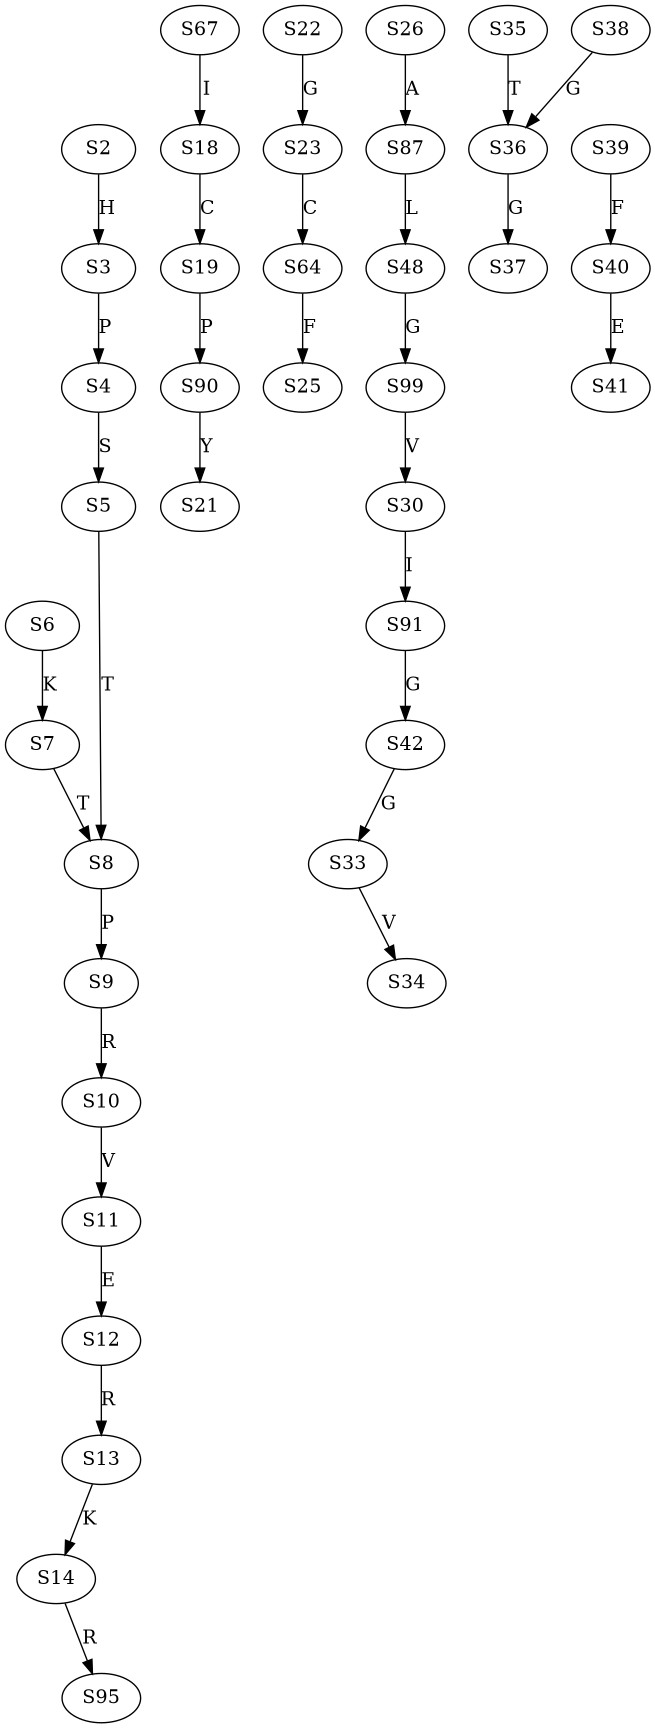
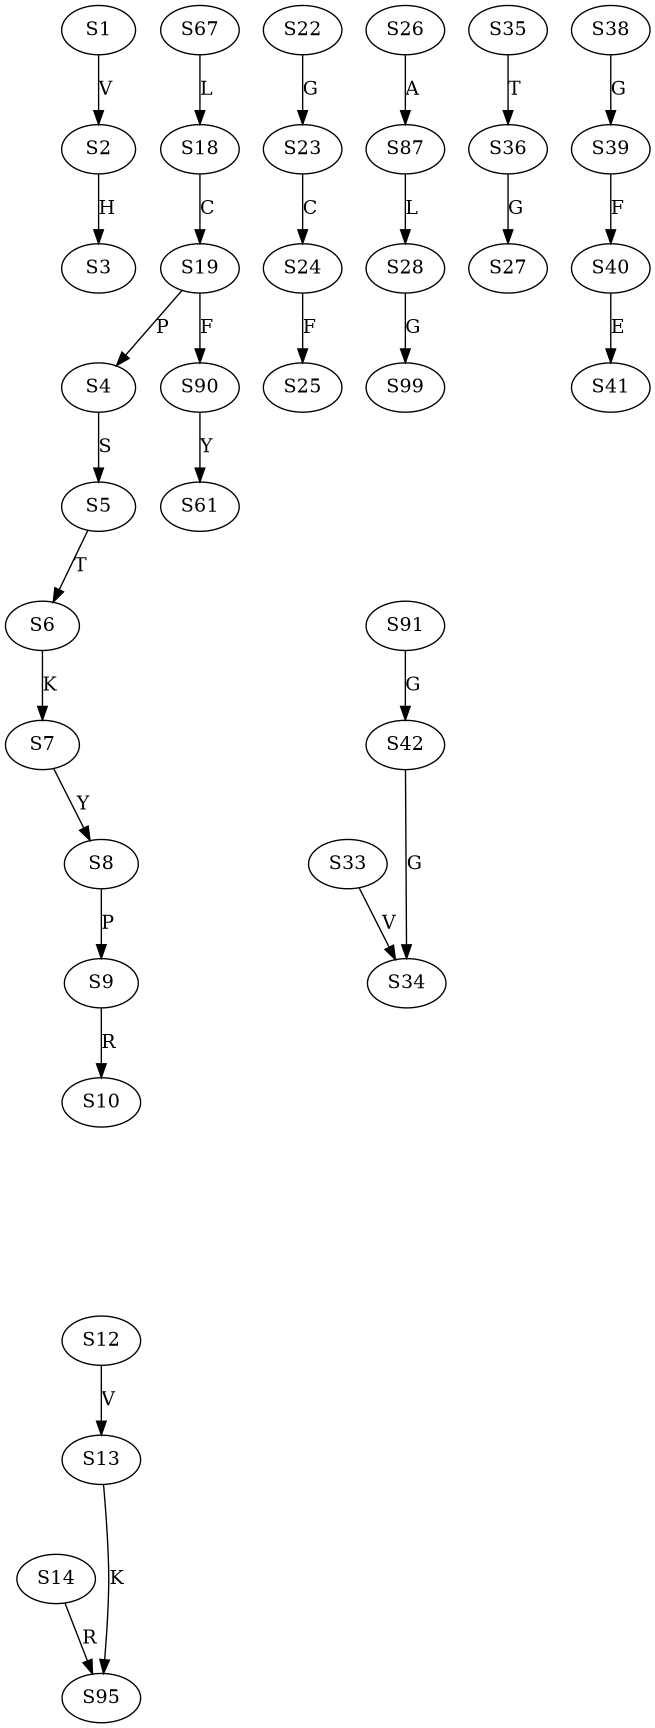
node "S1": added
edge "S38" -> "S36": now "S38" -> "S39"
edge "S67" -> "S18": label "I" -> "L"
node "S64": label "S64" -> "S24"
node "S48": label "S48" -> "S28"
node "S37": label "S37" -> "S27"
edge "S3" -> "S4": now "S19" -> "S4"
edge "S19" -> "S90": label "P" -> "F"
node "S21": label "S21" -> "S61"
node "S30": removed
edge "S5" -> "S8": now "S5" -> "S6"
edge "S42" -> "S33": now "S42" -> "S34"
edge "S7" -> "S8": label "T" -> "Y"
node "S11": removed
edge "S12" -> "S13": label "R" -> "V"
edge "S13" -> "S14": now "S13" -> "S95"
